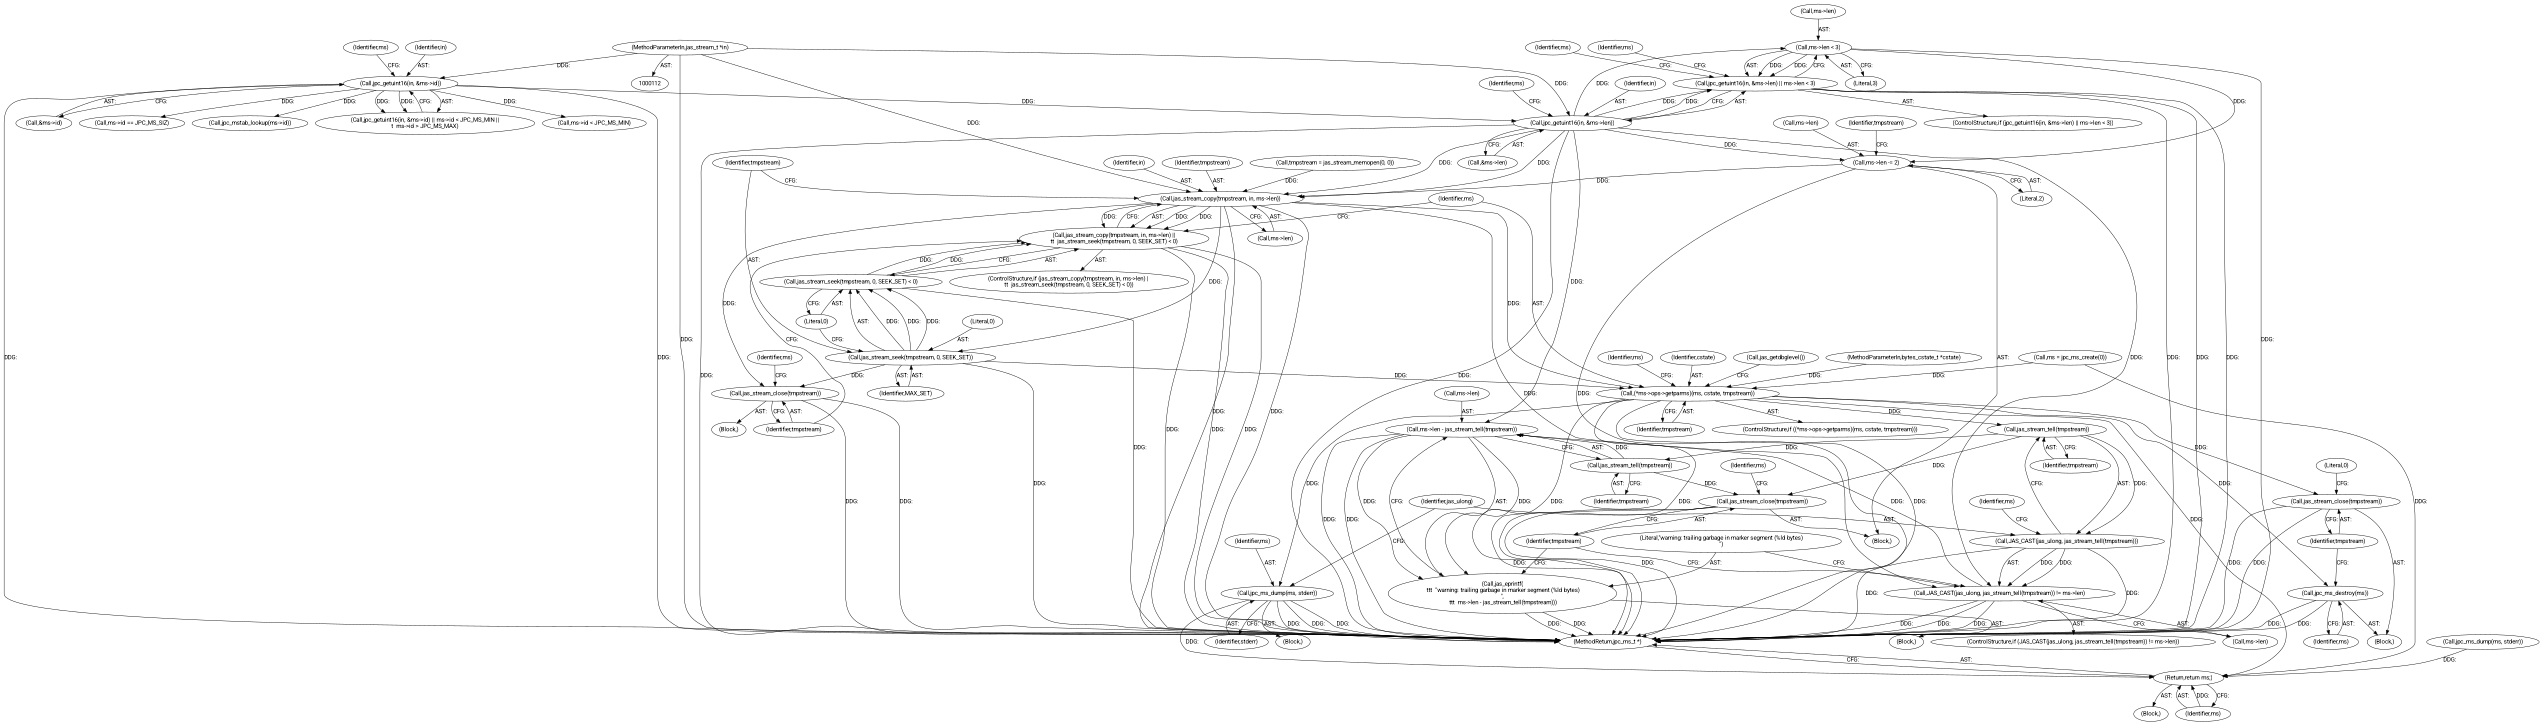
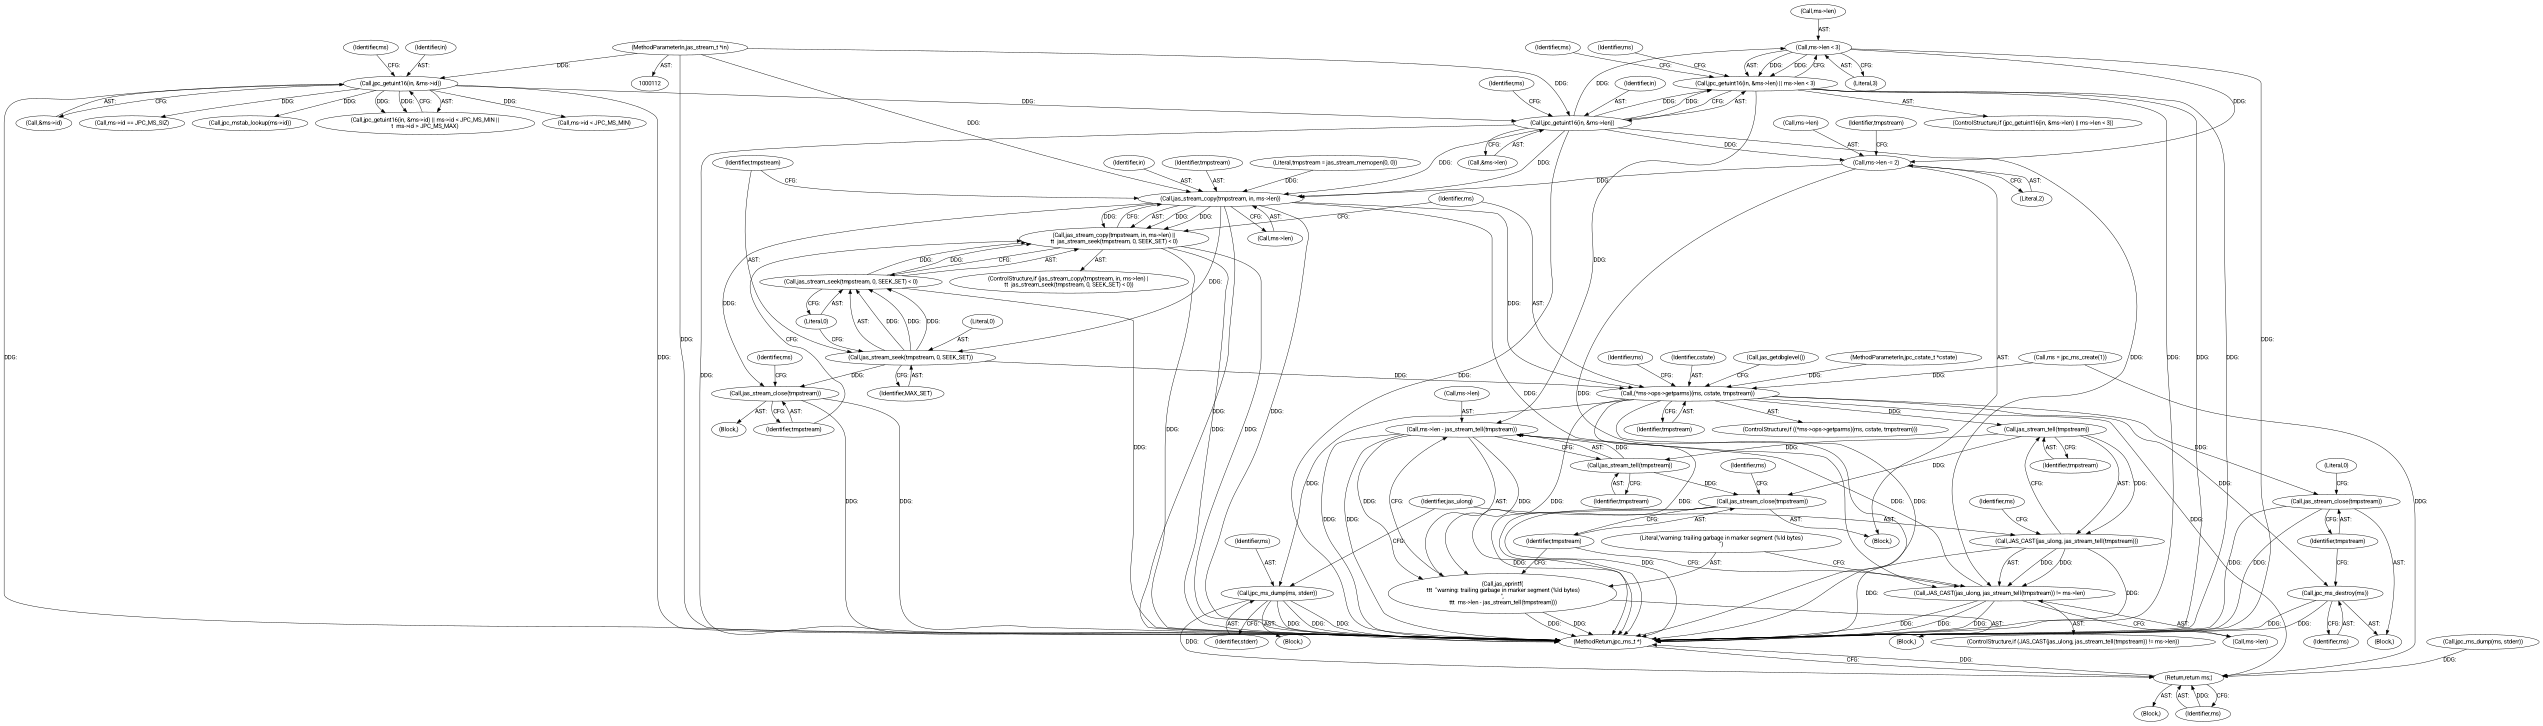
node "(Call,tmpstream = jas_stream_memopen(0, 0))": label "(Call,tmpstream = jas_stream_memopen(0, 0))" -> "(Literal,tmpstream = jas_stream_memopen(0, 0))"
edge "(Call,jpc_getuint16(in, &ms->len))" -> "(Call,ms->len - jas_stream_tell(tmpstream))": now "(Call,jpc_getuint16(in, &ms->len) || ms->len < 3)" -> "(Call,ms->len - jas_stream_tell(tmpstream))"
node "(MethodParameterIn,bytes_cstate_t *cstate)": label "(MethodParameterIn,bytes_cstate_t *cstate)" -> "(MethodParameterIn,jpc_cstate_t *cstate)"
node "(Call,ms = jpc_ms_create(0))": label "(Call,ms = jpc_ms_create(0))" -> "(Call,ms = jpc_ms_create(1))"
edge "(Call,jas_stream_seek(tmpstream, 0, SEEK_SET))" -> "(Identifier,MAX_SET)": label "AST: " -> "CFG: "
edge "(Call,jas_stream_seek(tmpstream, 0, SEEK_SET))" -> "(MethodReturn,jpc_ms_t *)": removed, label "DDG:"
edge "(Return,return ms;)" -> "(MethodReturn,jpc_ms_t *)": label "AST: " -> "DDG: "
